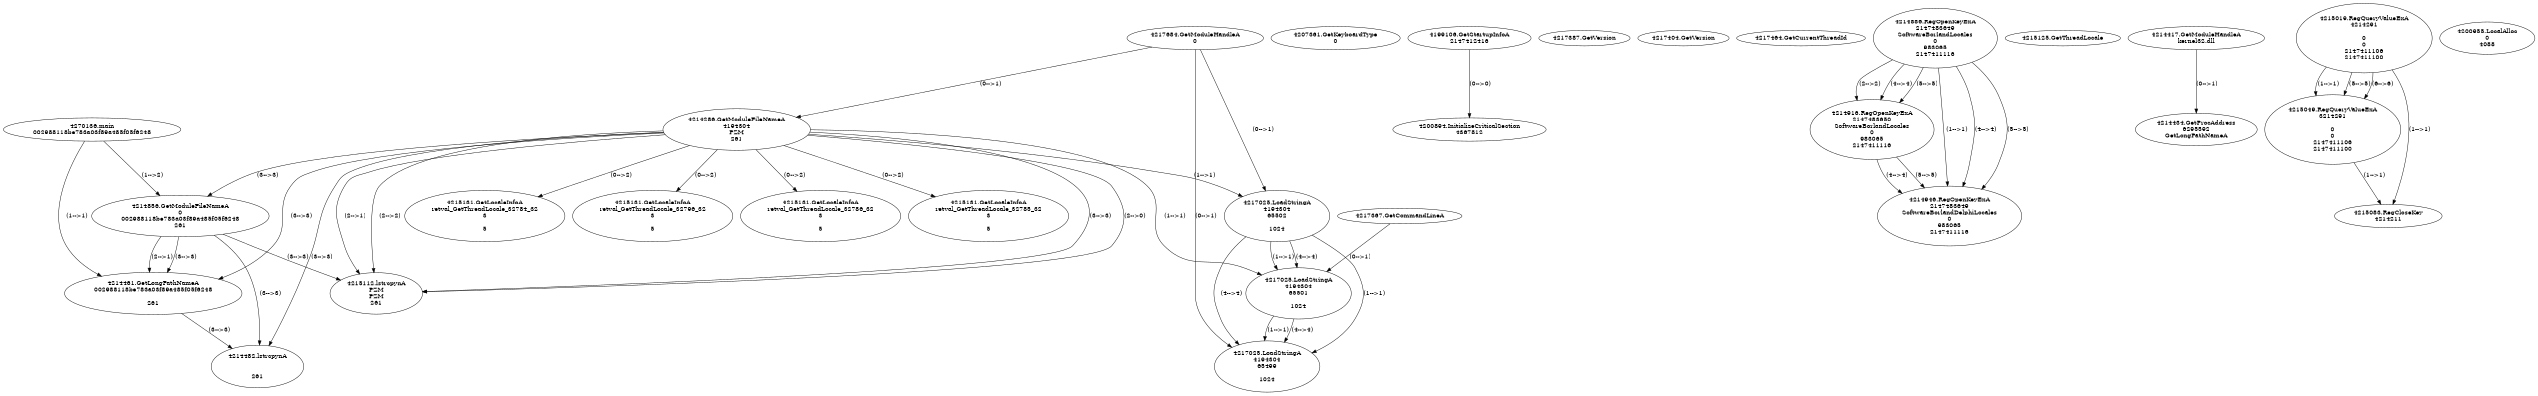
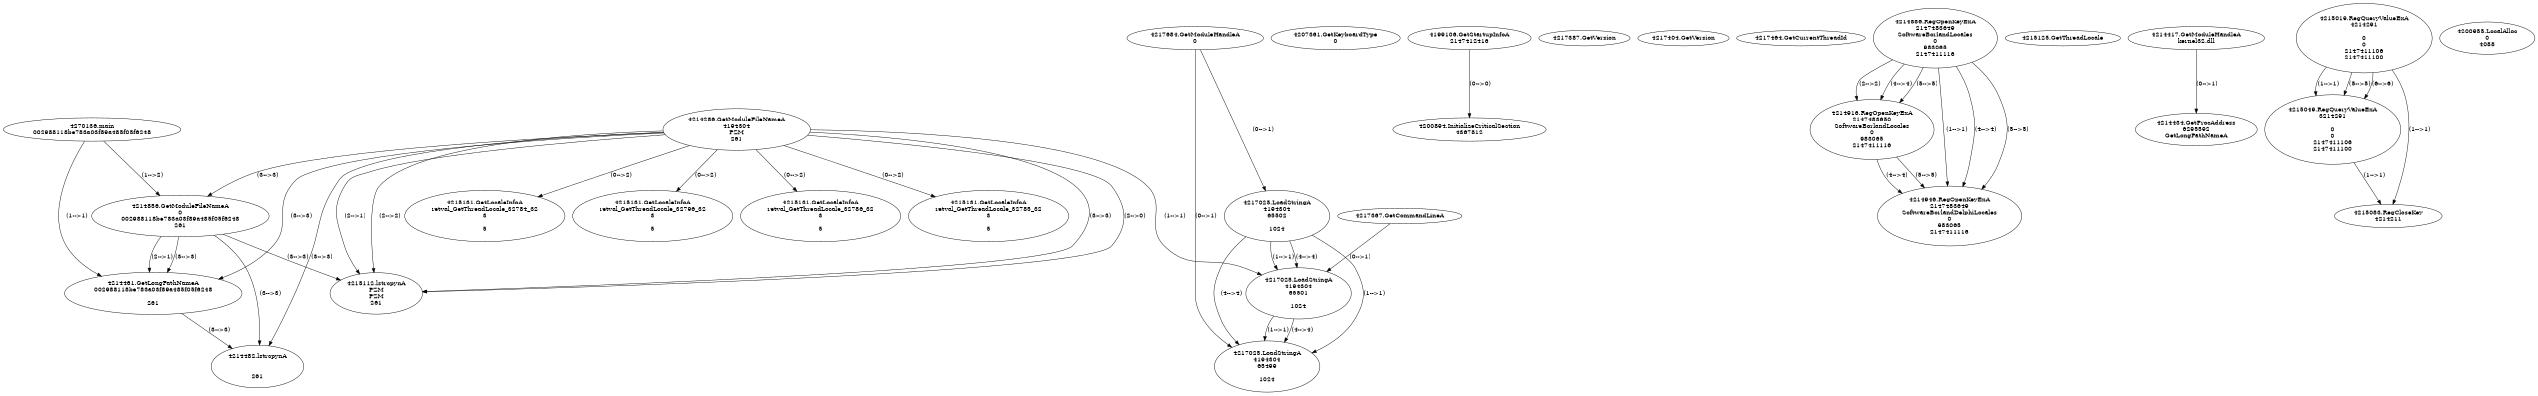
edge "4217684.GetModuleHandleA 0" -> "4214286.GetModuleFileNameA 4194304 PZM 261": removed, label "(0-->1)"
edge "4214286.GetModuleFileNameA 4194304 PZM 261" -> "4217025.LoadStringA 4194304 65502 1024": removed, label "(1-->1)"
